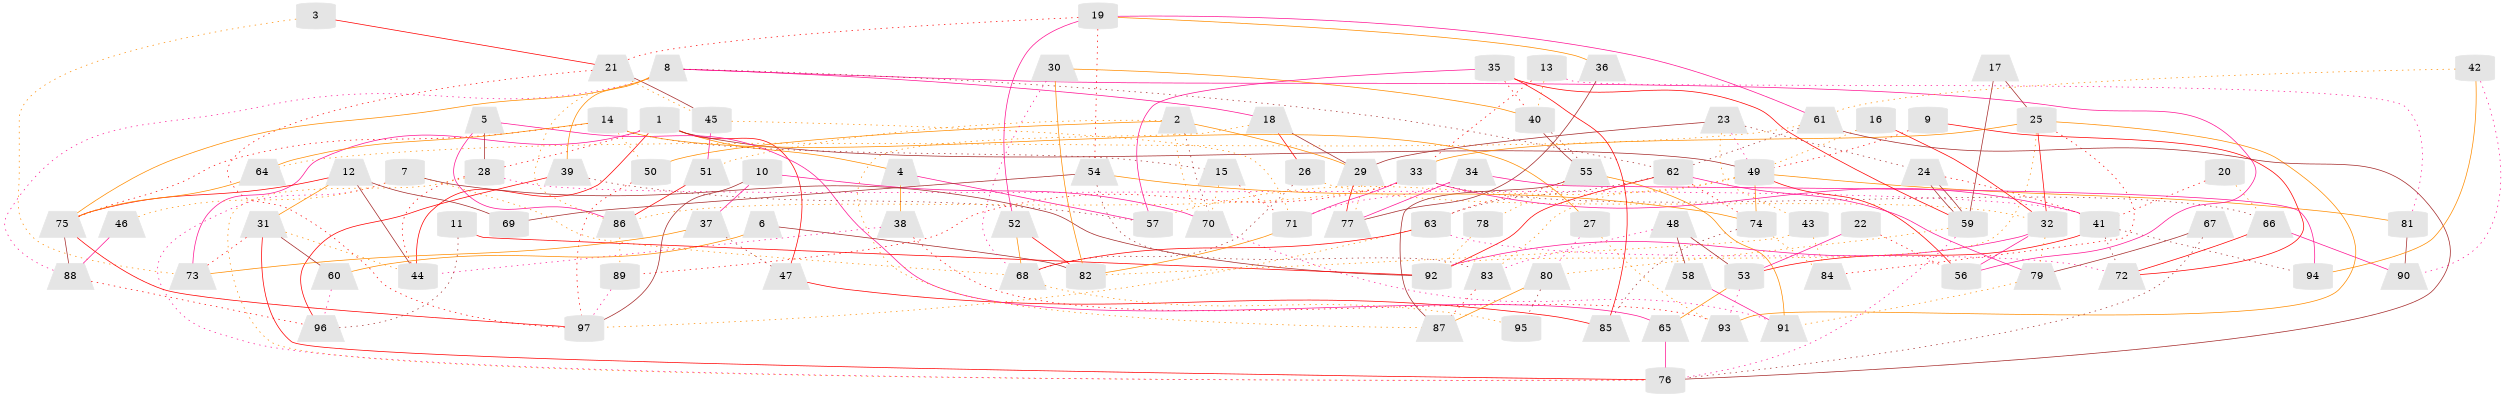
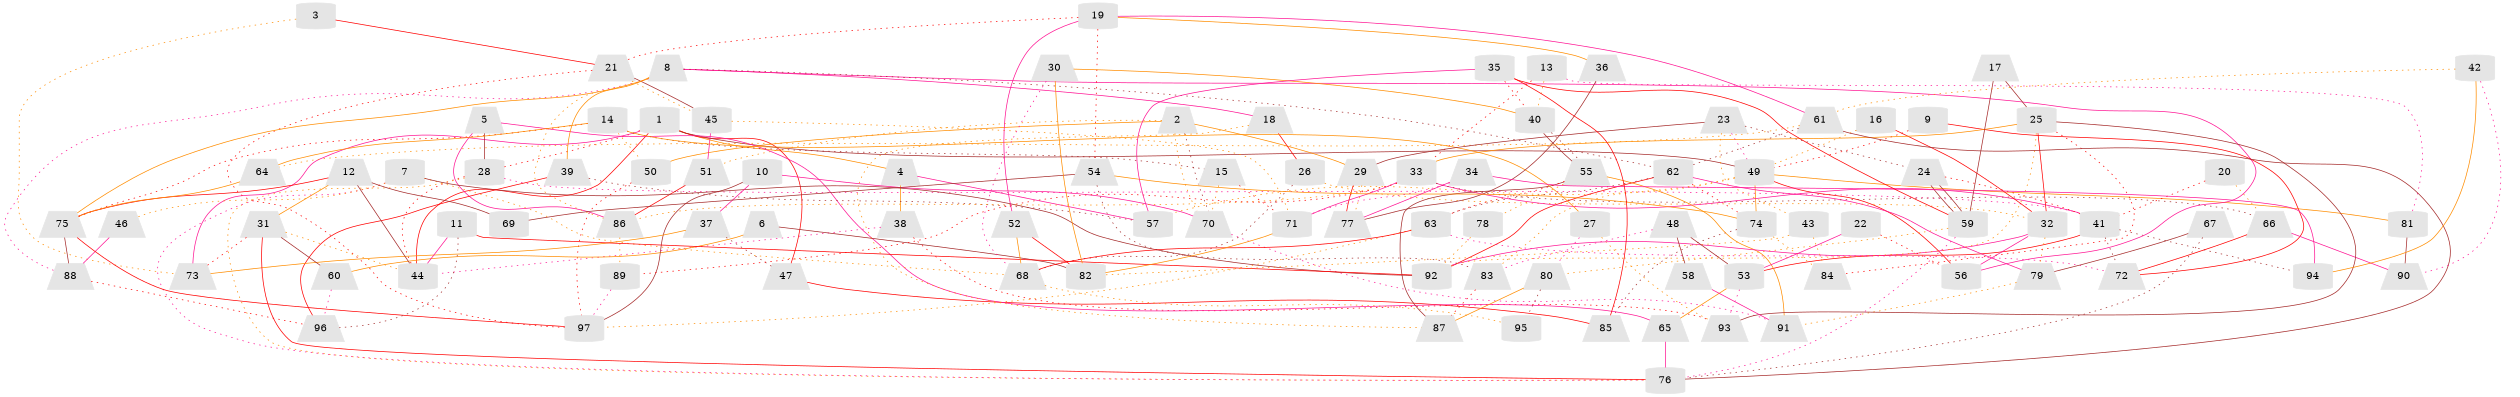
edge "18" -- "29": removed
edge "11" -- "44": added
edge "25" -- "93": color darkorange -> brown
